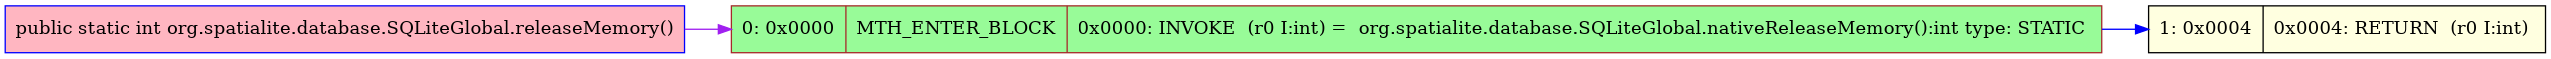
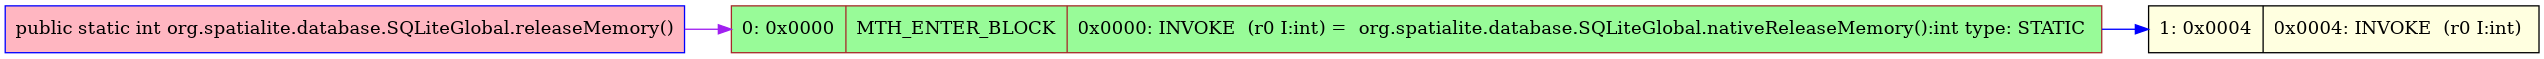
node "1: 0x0004": text "0x0004: RETURN  (r0 I:int)" -> "0x0004: INVOKE  (r0 I:int)"
